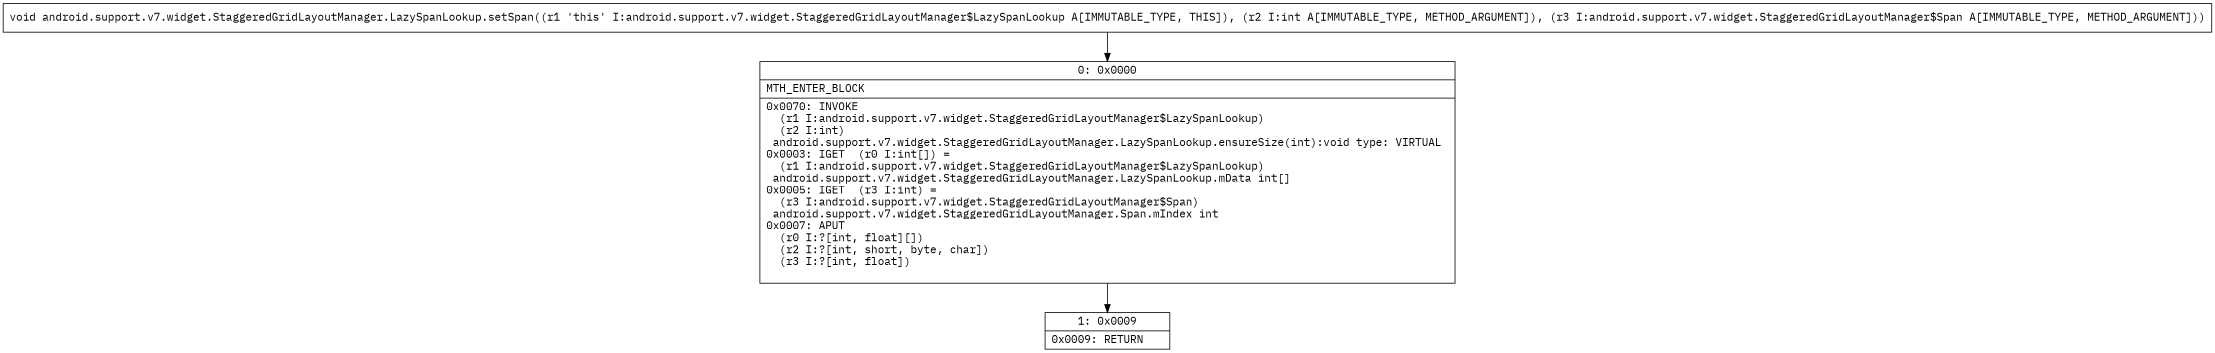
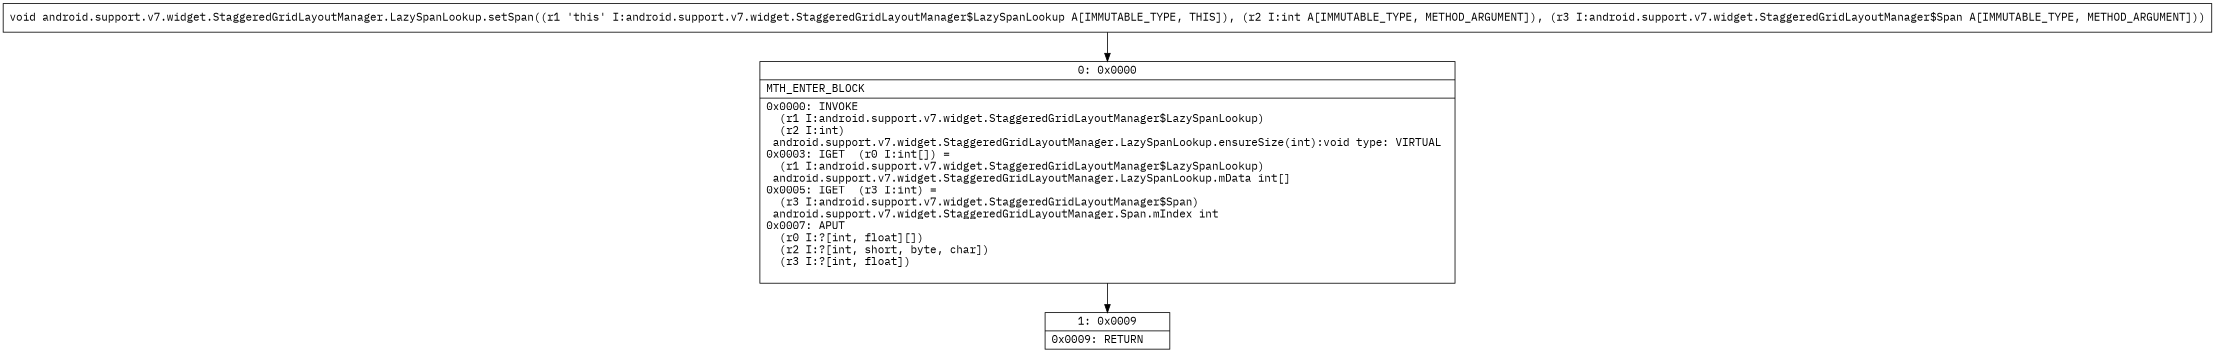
node "0: 0x0000": text "0x0070: INVOKE" -> "0x0000: INVOKE"
